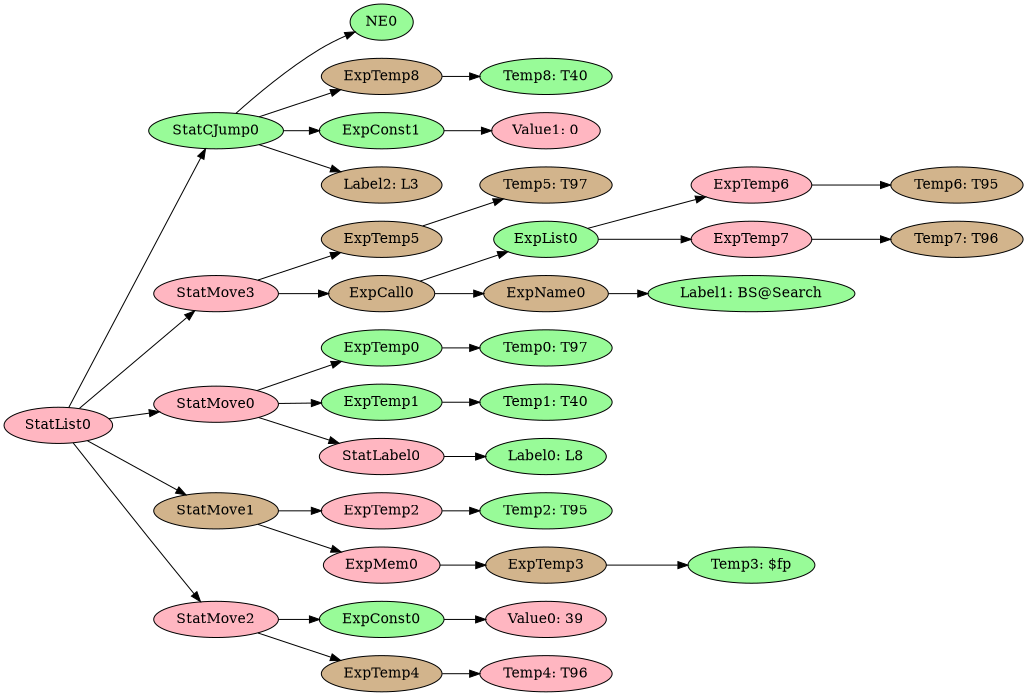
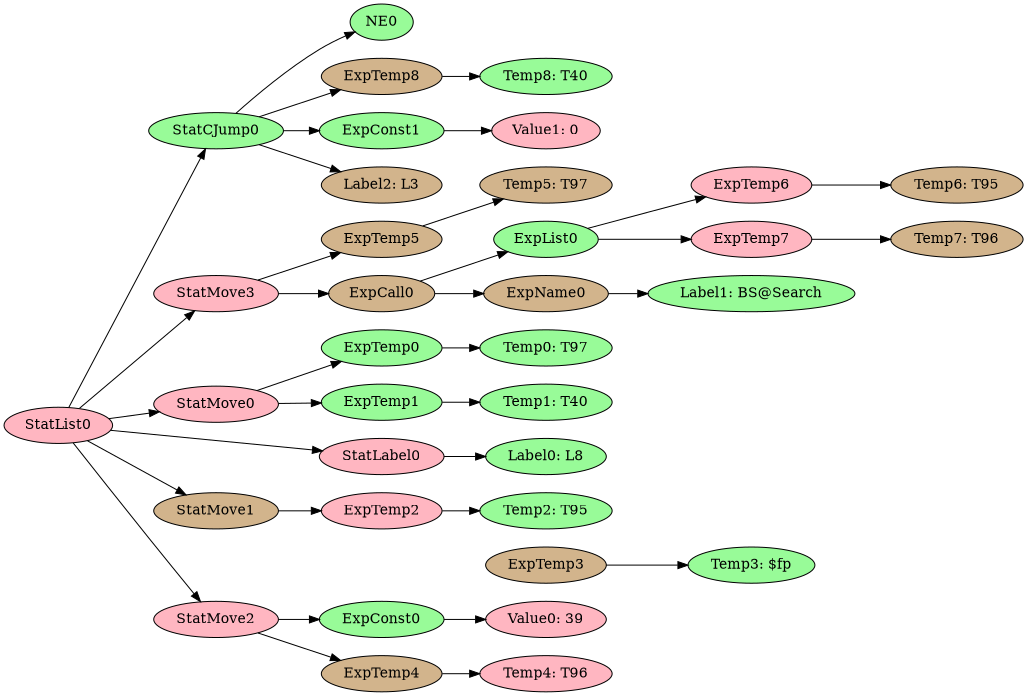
edge "StatMove0" -> "StatLabel0": now "StatList0" -> "StatLabel0"
node "ExpMem0": removed
